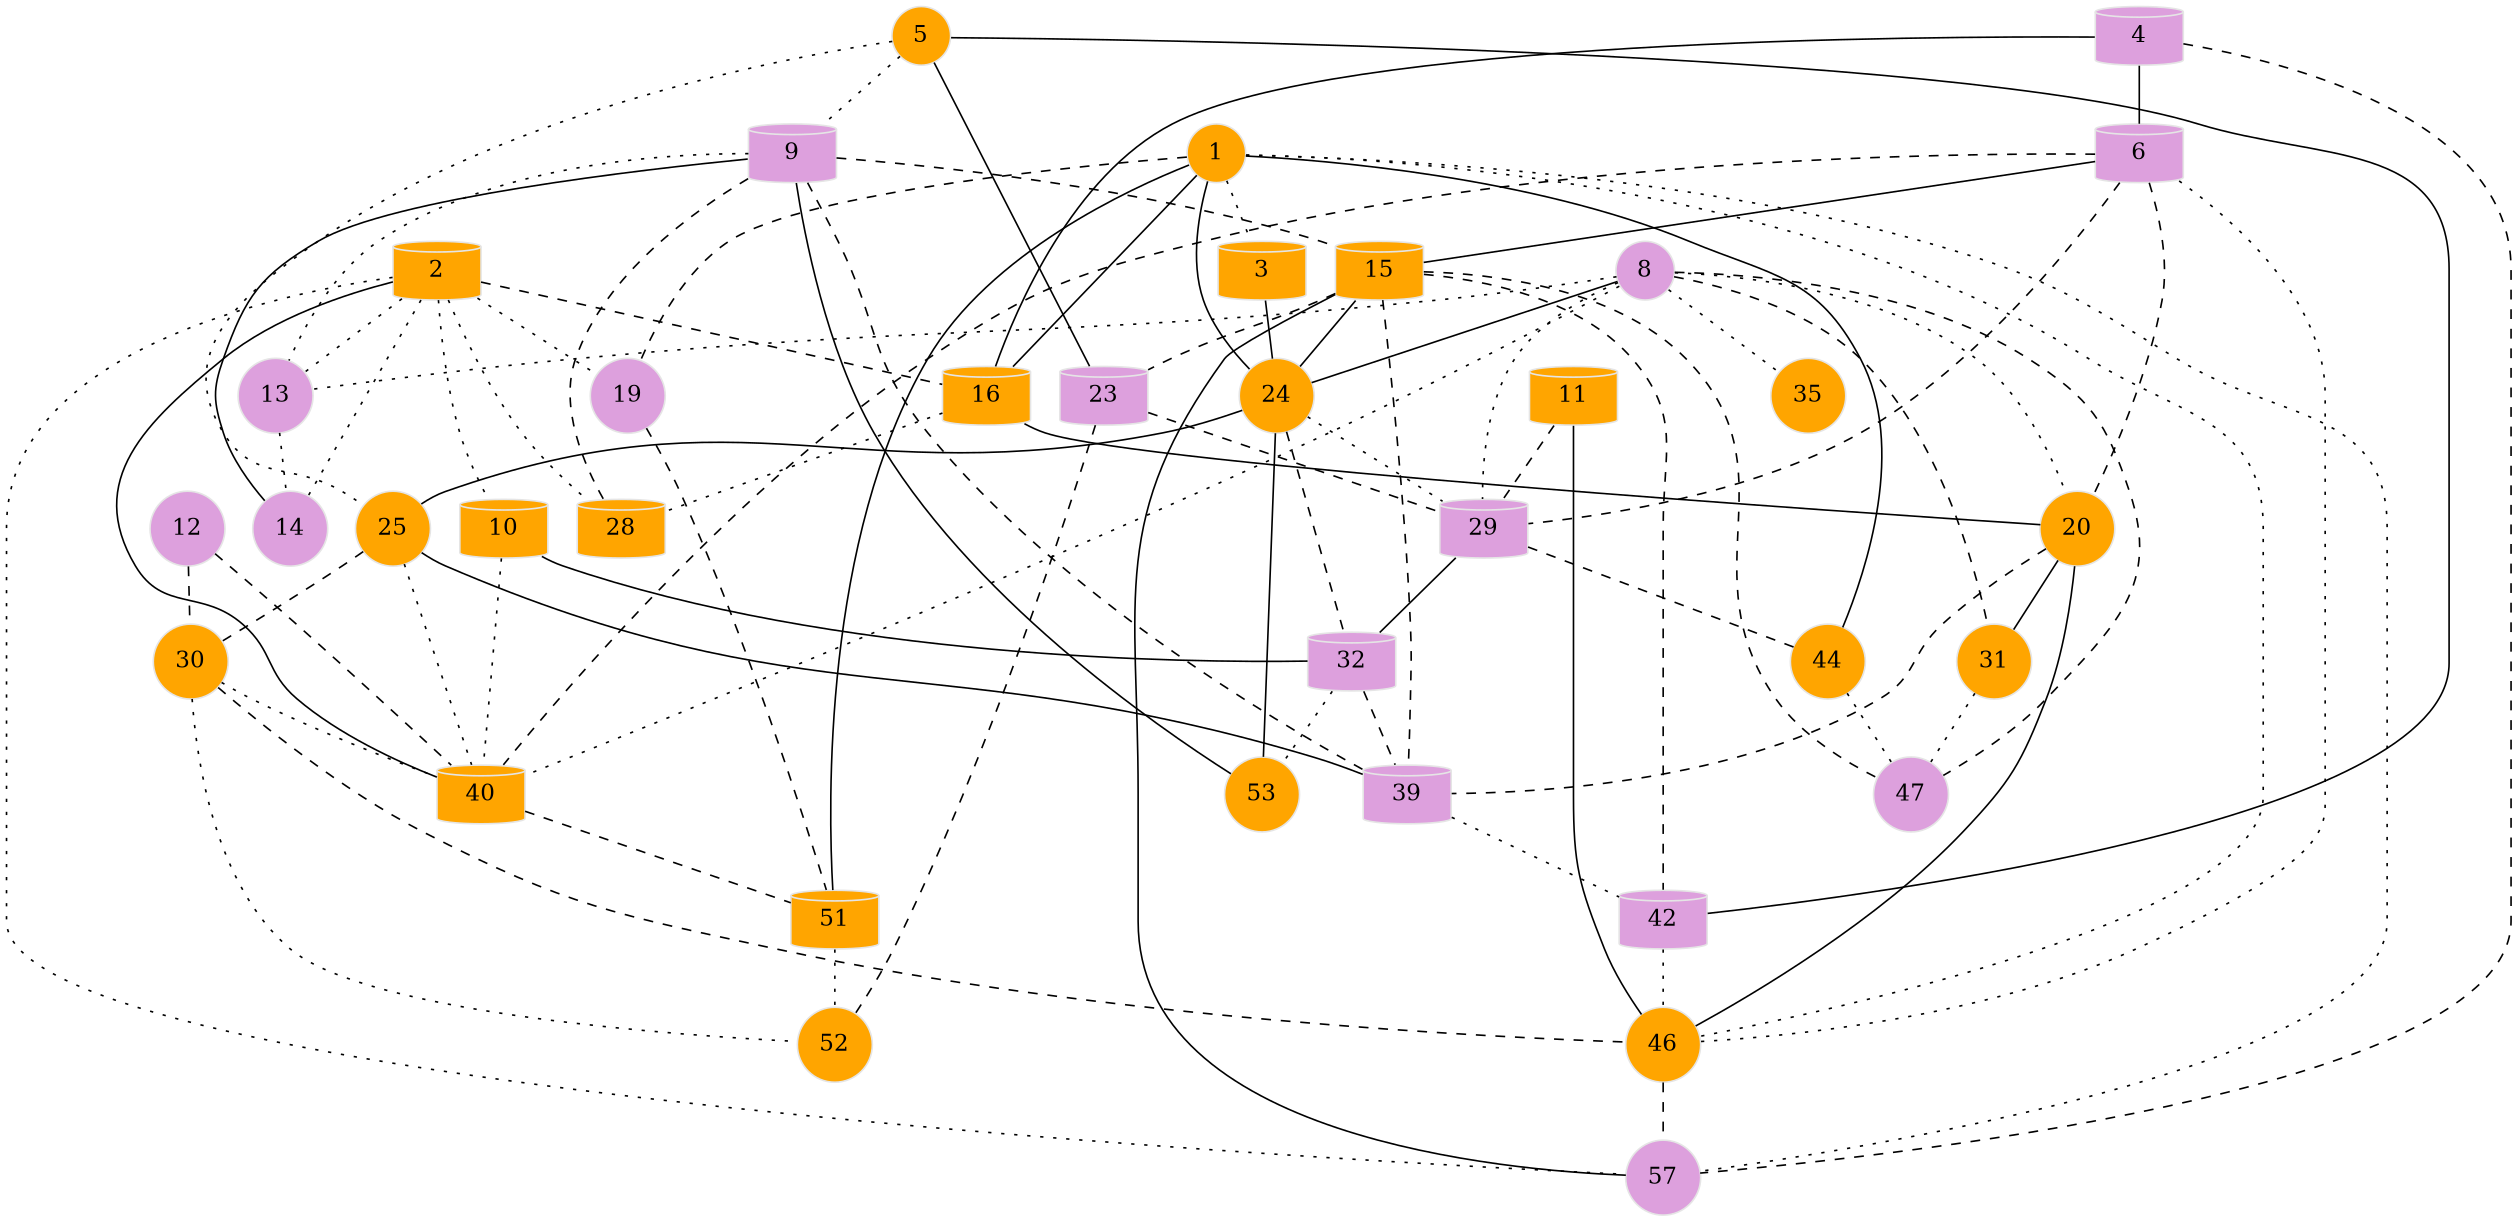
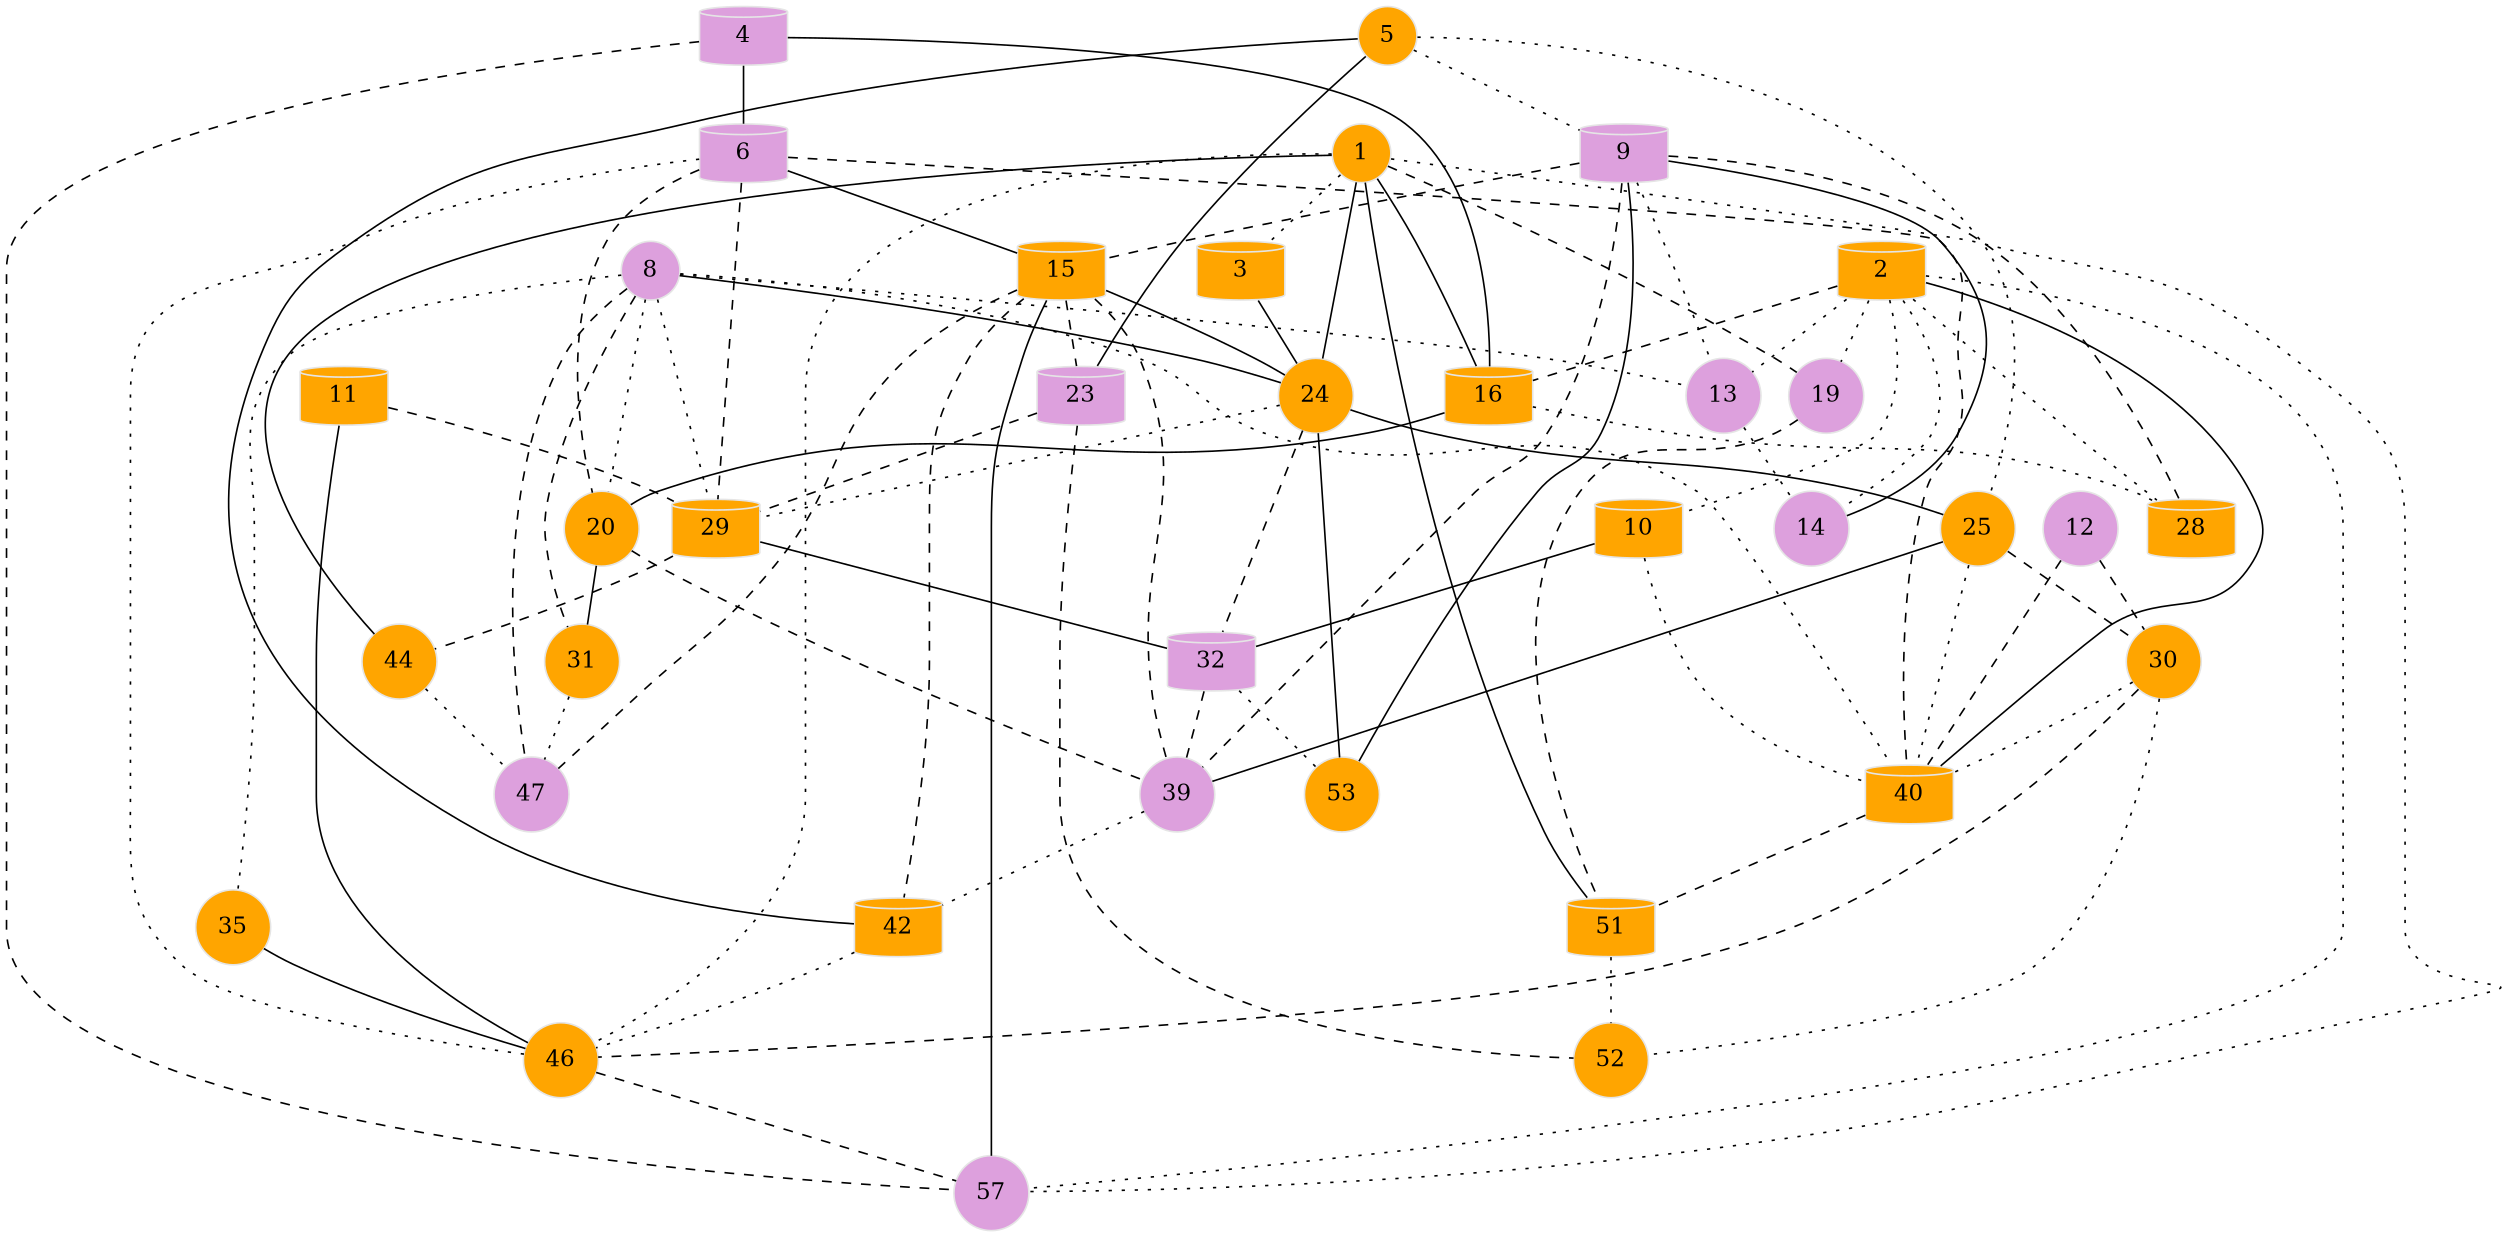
node "29": fillcolor plum -> orange
node "39": shape cylinder -> circle
edge "20" -- "46": now "35" -- "46"
node "42": fillcolor plum -> orange
